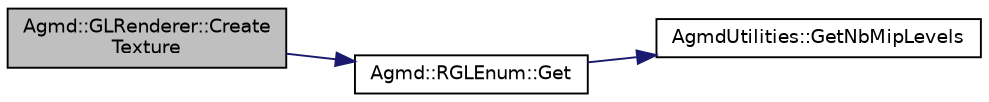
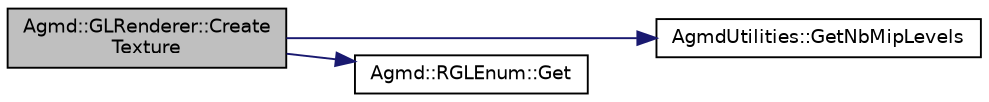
edge "Agmd::RGLEnum::Get" -> "AgmdUtilities::GetNbMipLevels": now "Agmd::GLRenderer::Create Texture" -> "AgmdUtilities::GetNbMipLevels"
